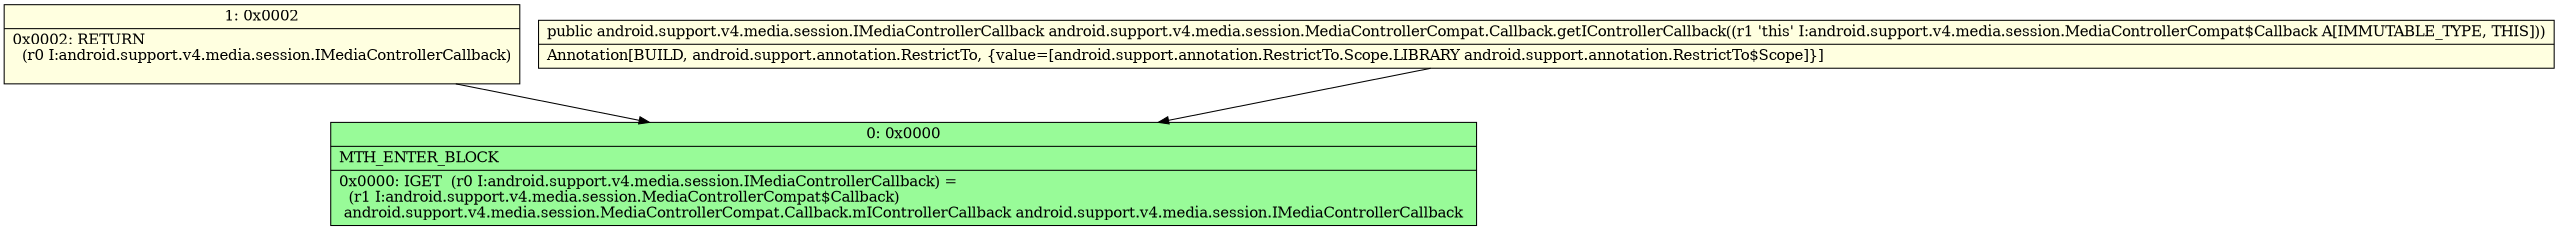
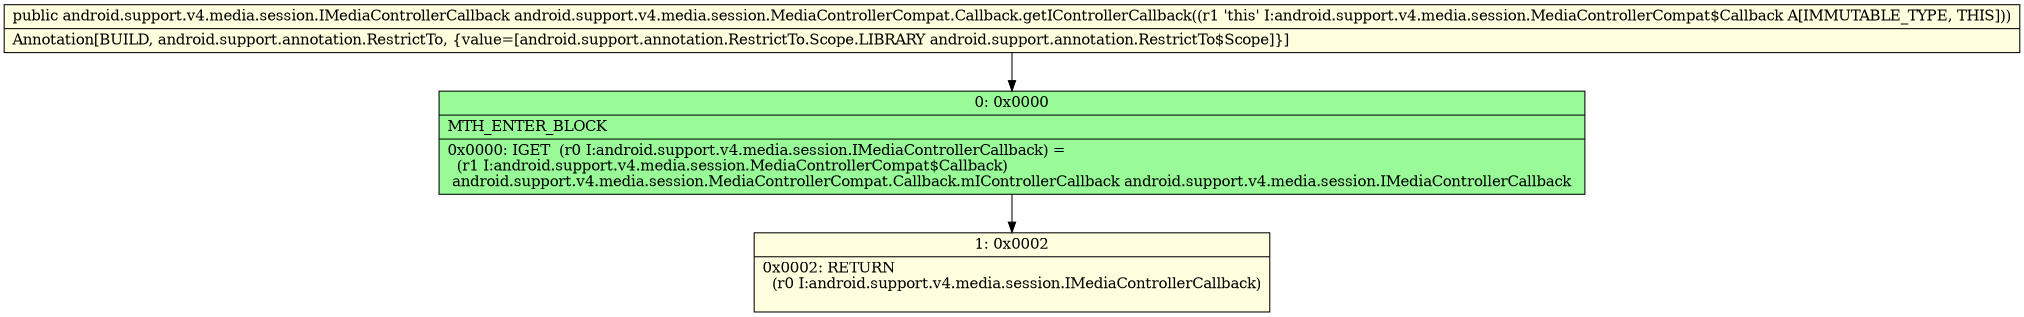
edge "1: 0x0002" -> "0: 0x0000": reversed
